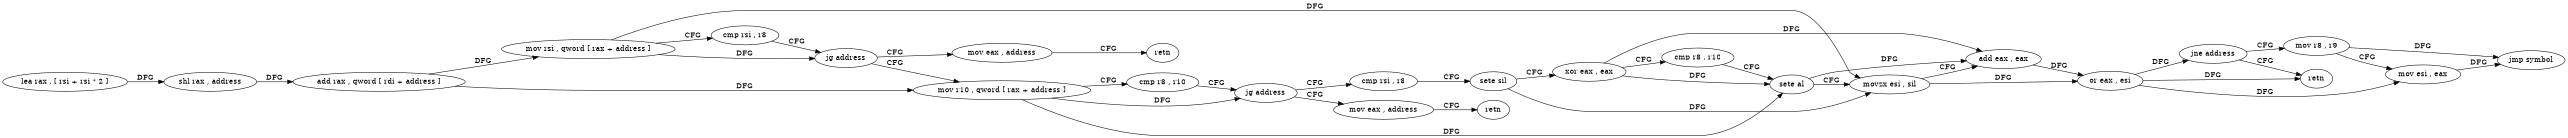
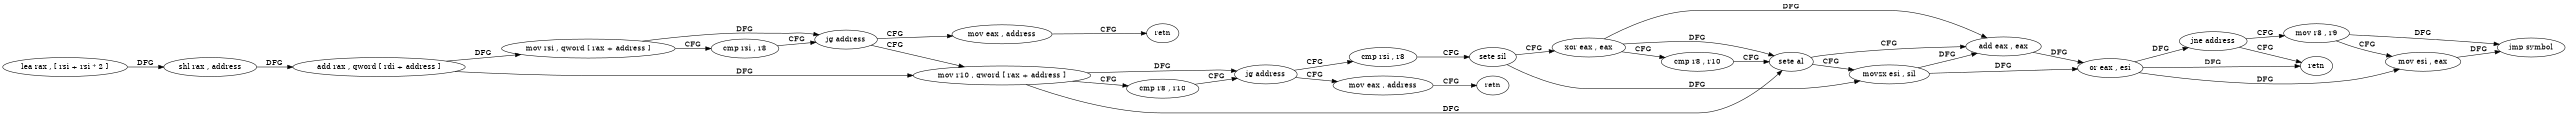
edge "mov rsi , qword [ rax + address ]" -> "movzx esi , sil": removed, label "DFG"
edge "sete al" -> "add eax , eax": label "DFG" -> "CFG"
edge "movzx esi , sil" -> "add eax , eax": label "CFG" -> "DFG"
